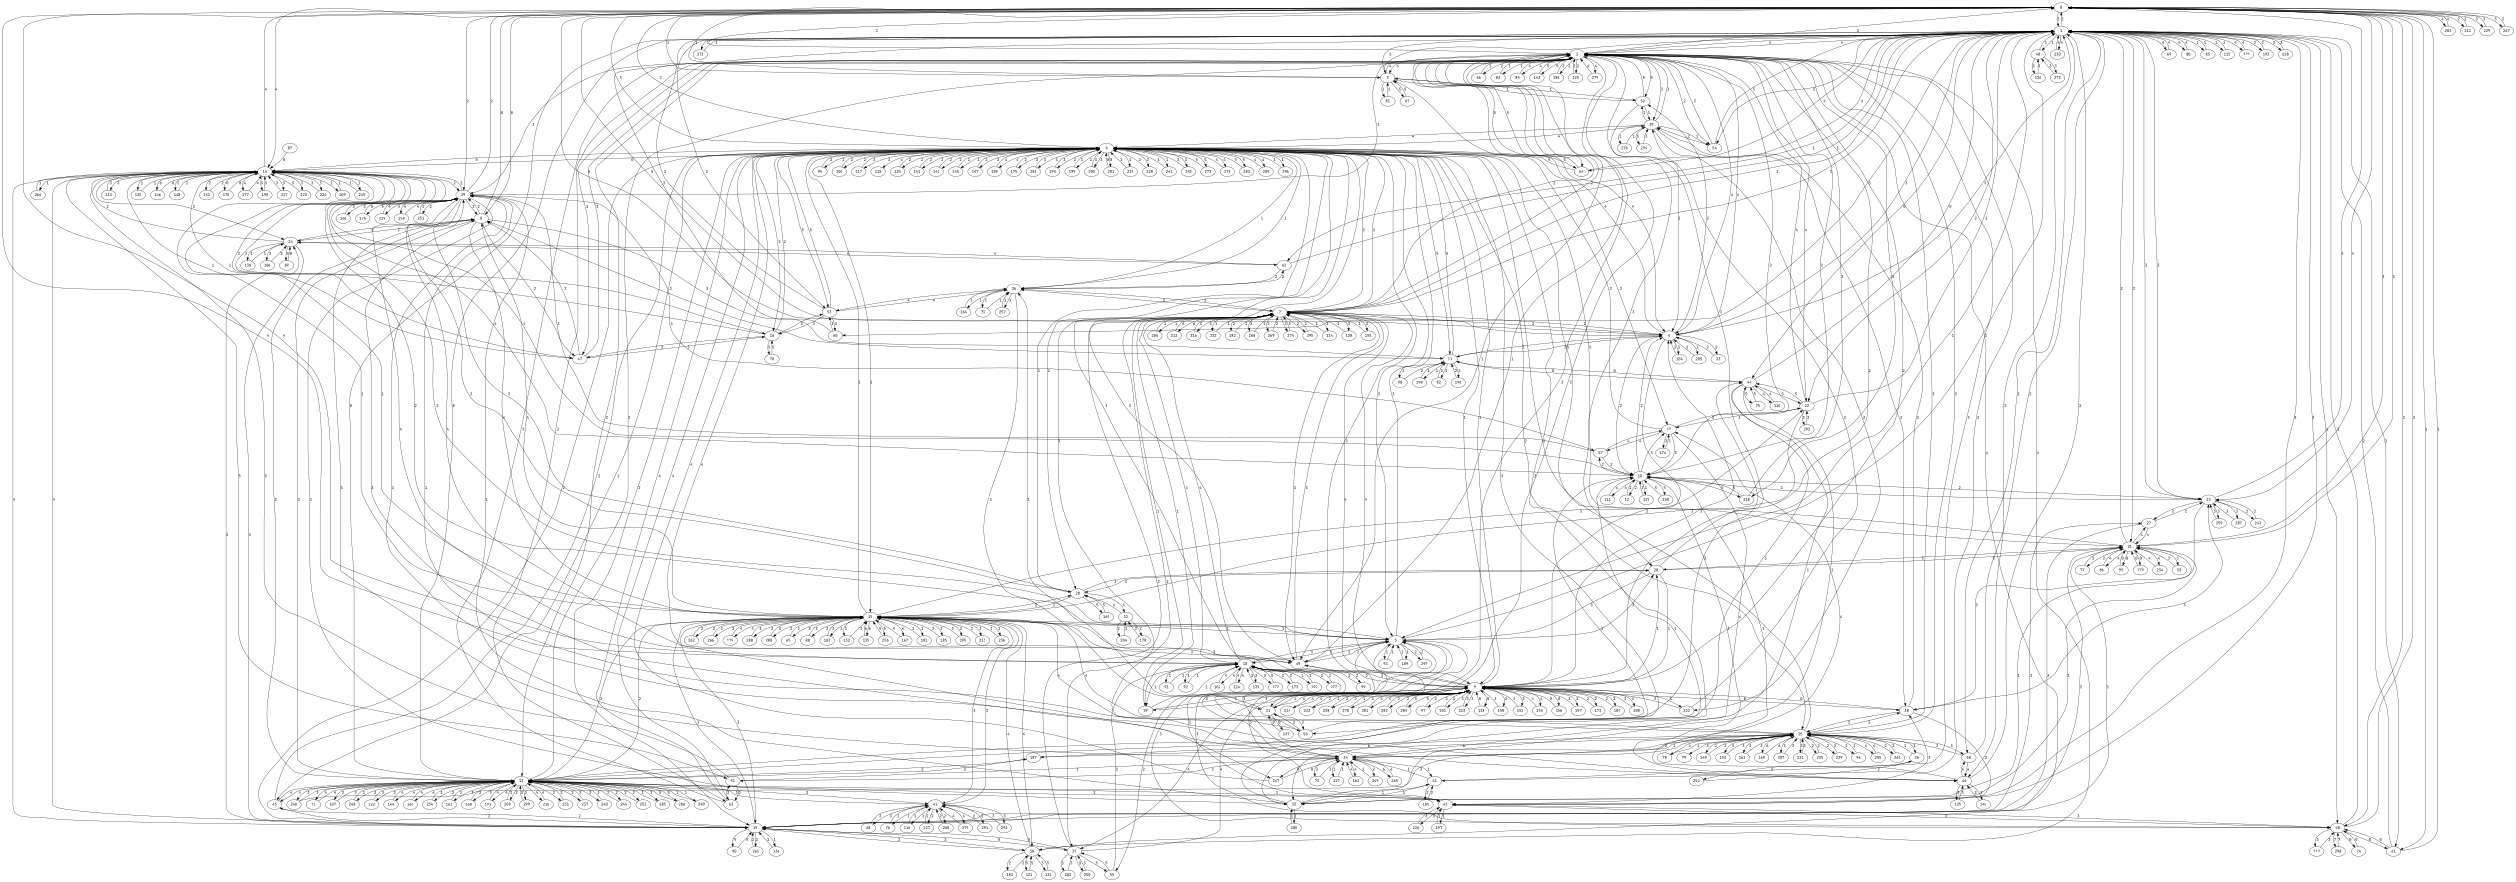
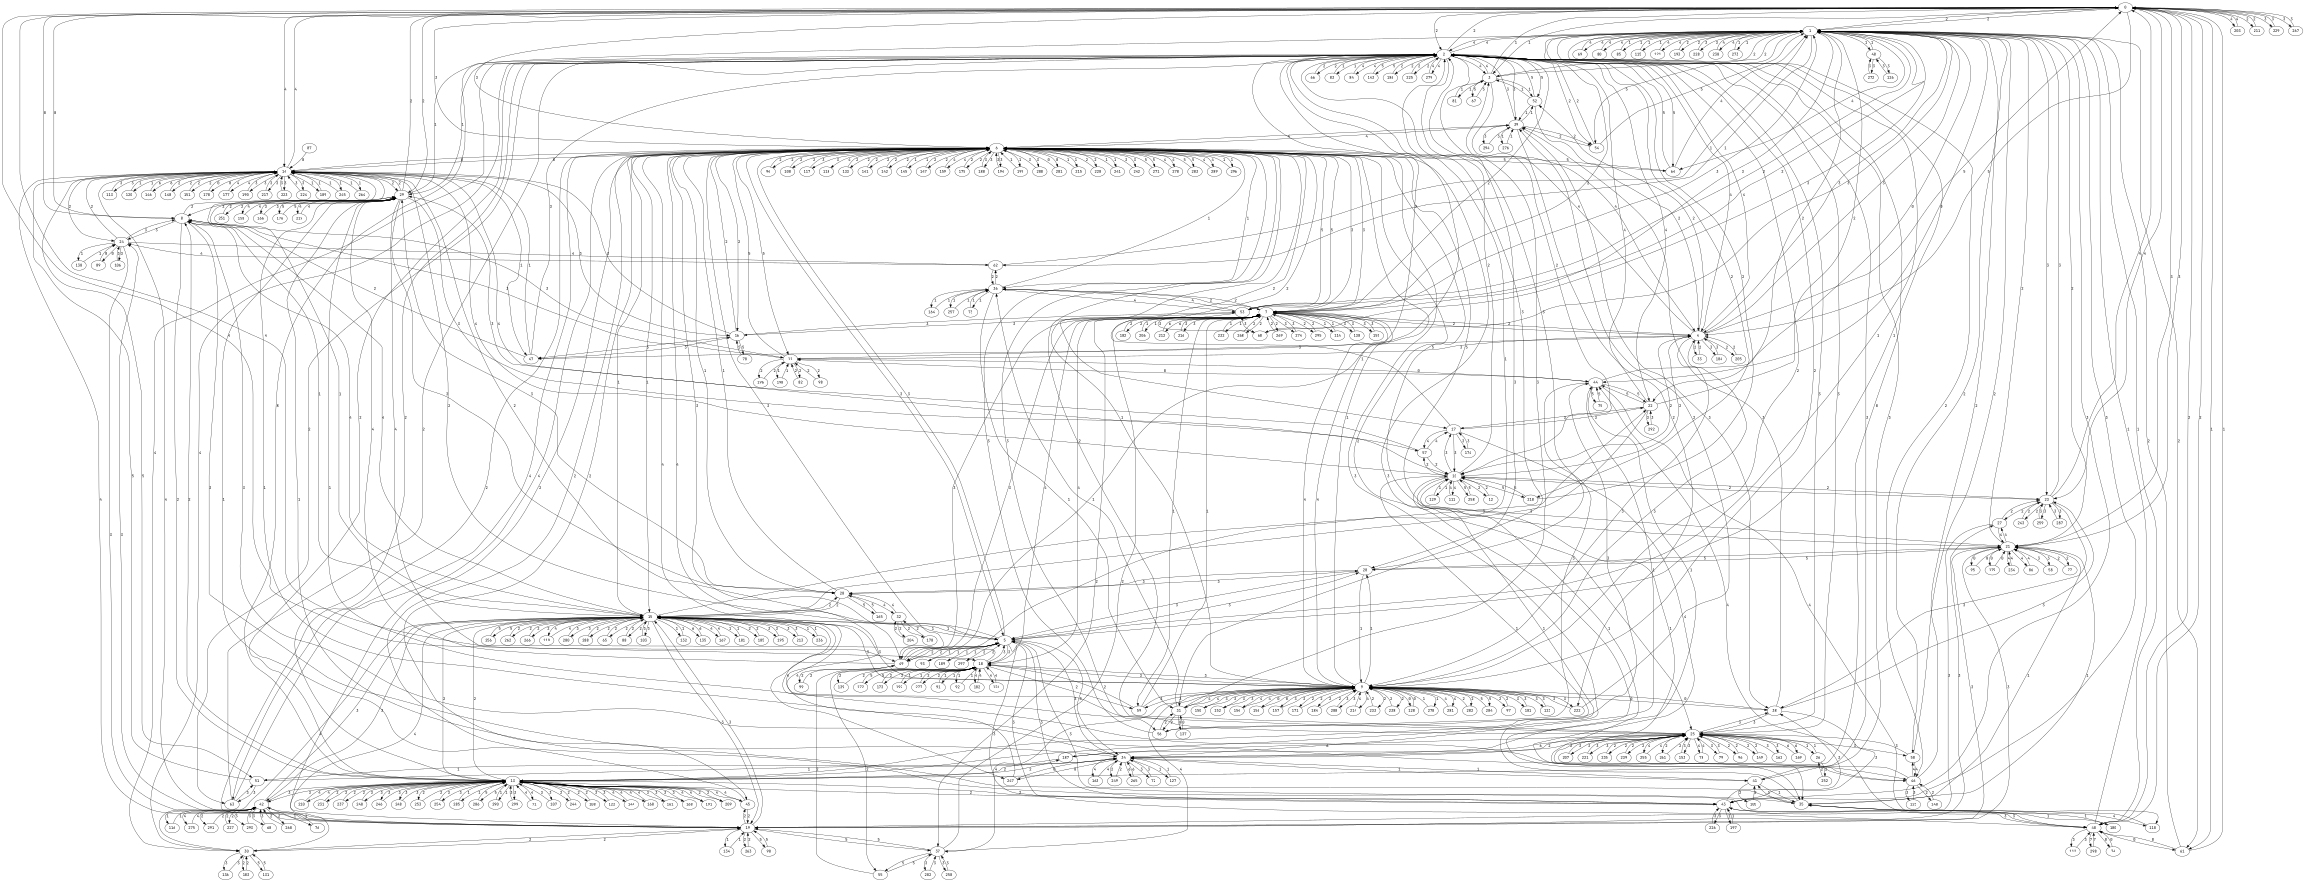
edge "8" -> "47": removed, label "2"
edge "35" -> "17": now "35" -> "110"
edge "246" -> "25": now "79" -> "25"
node "108": added
